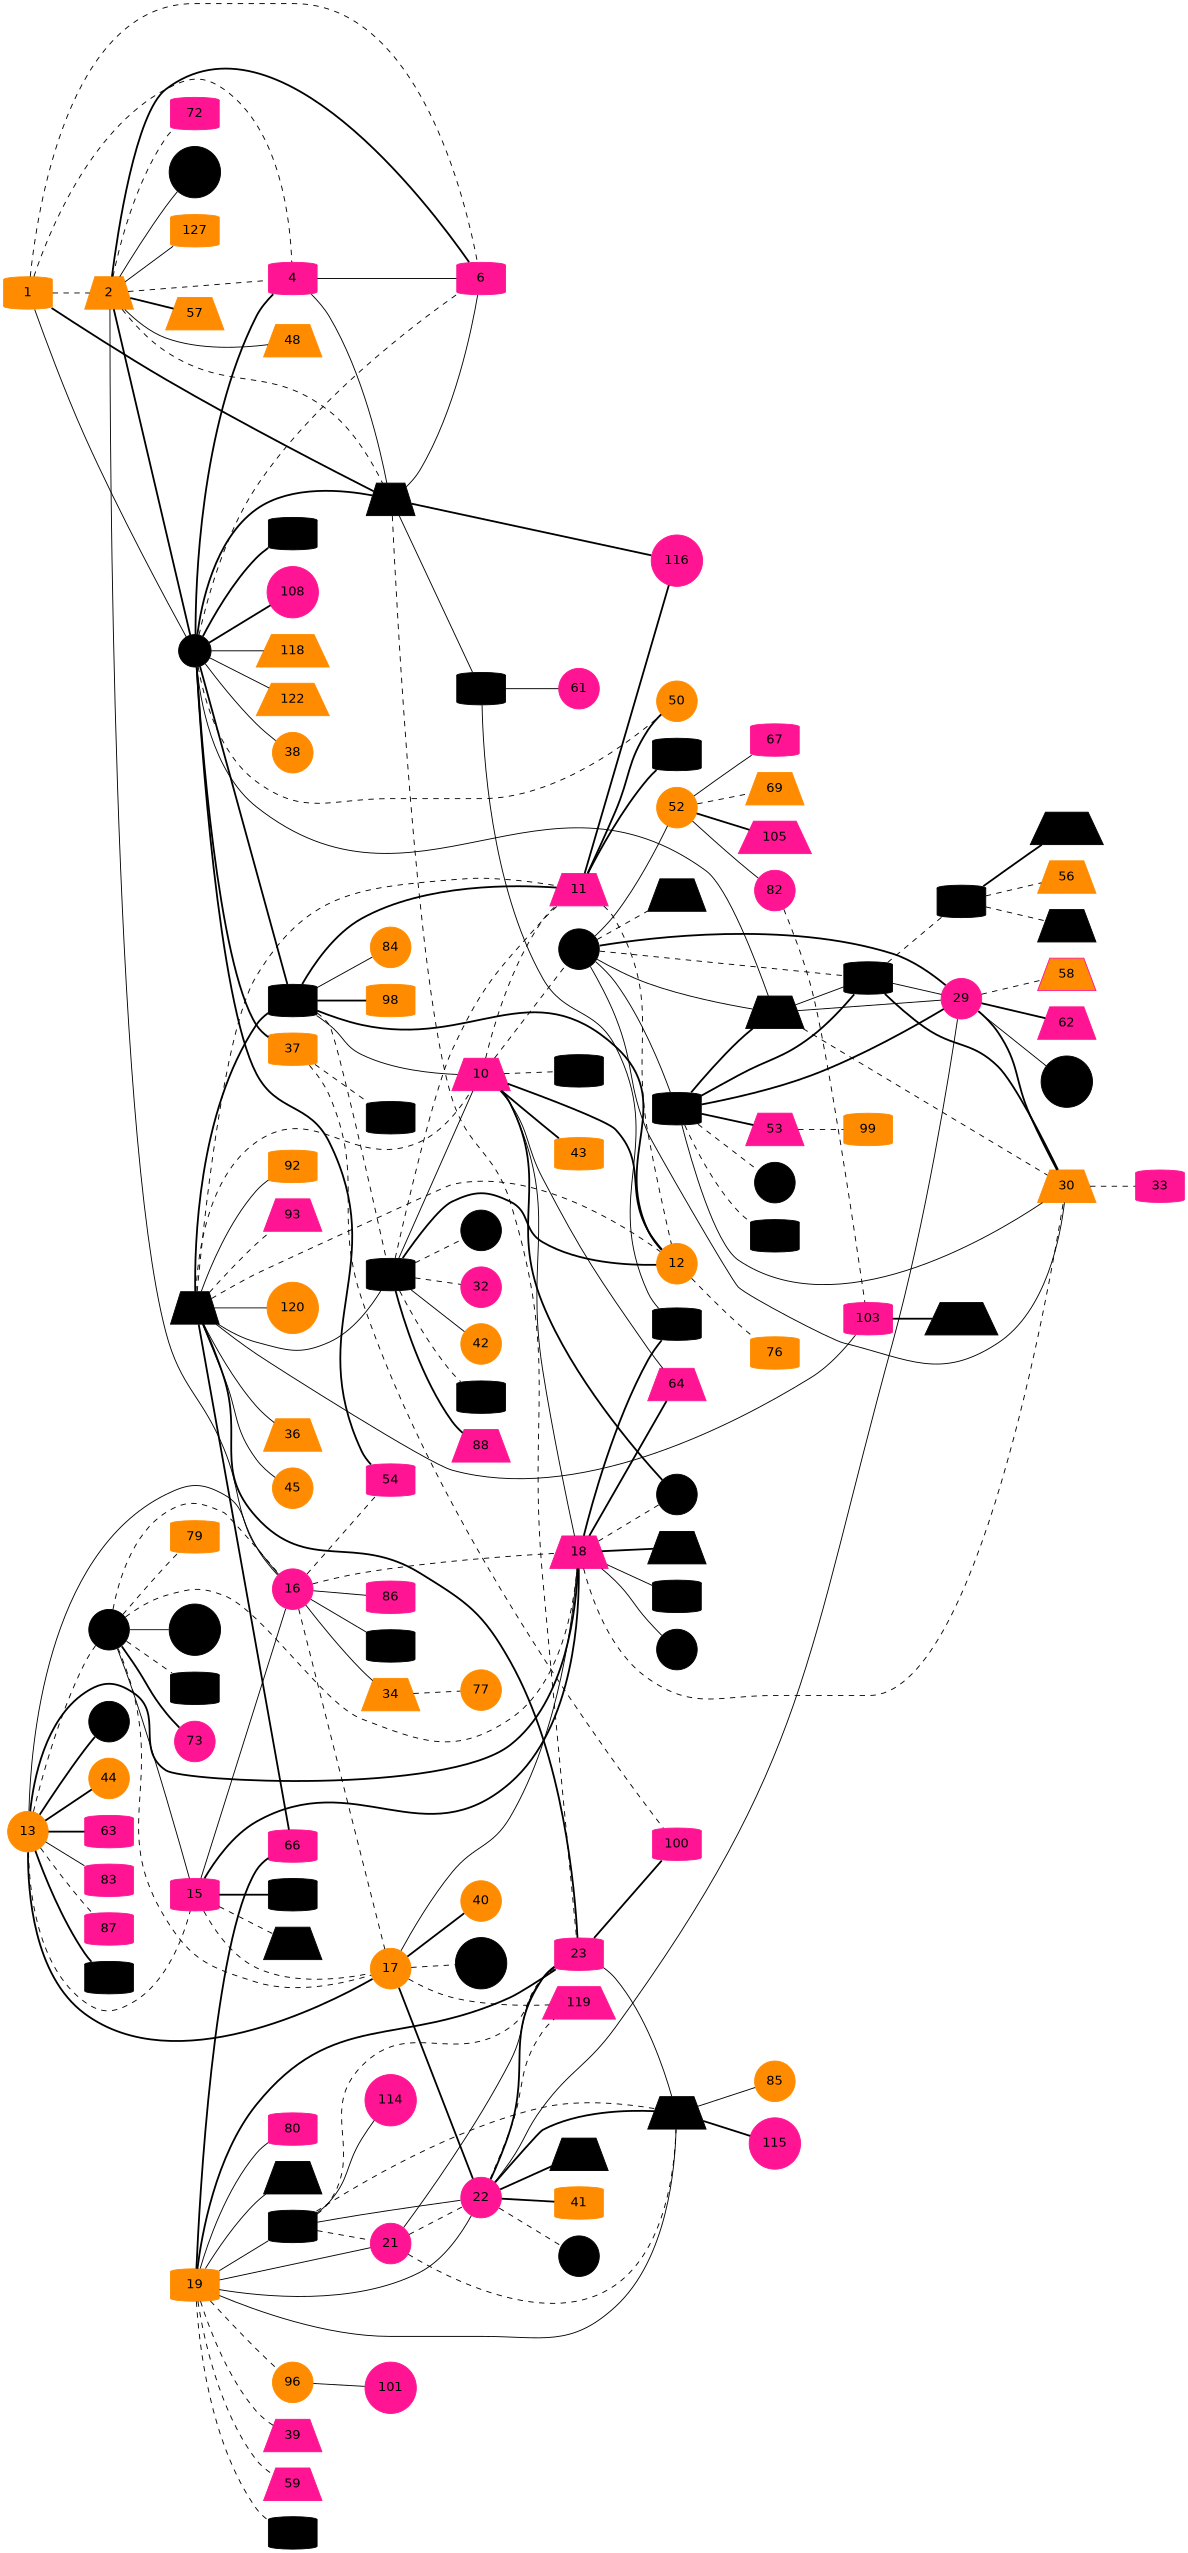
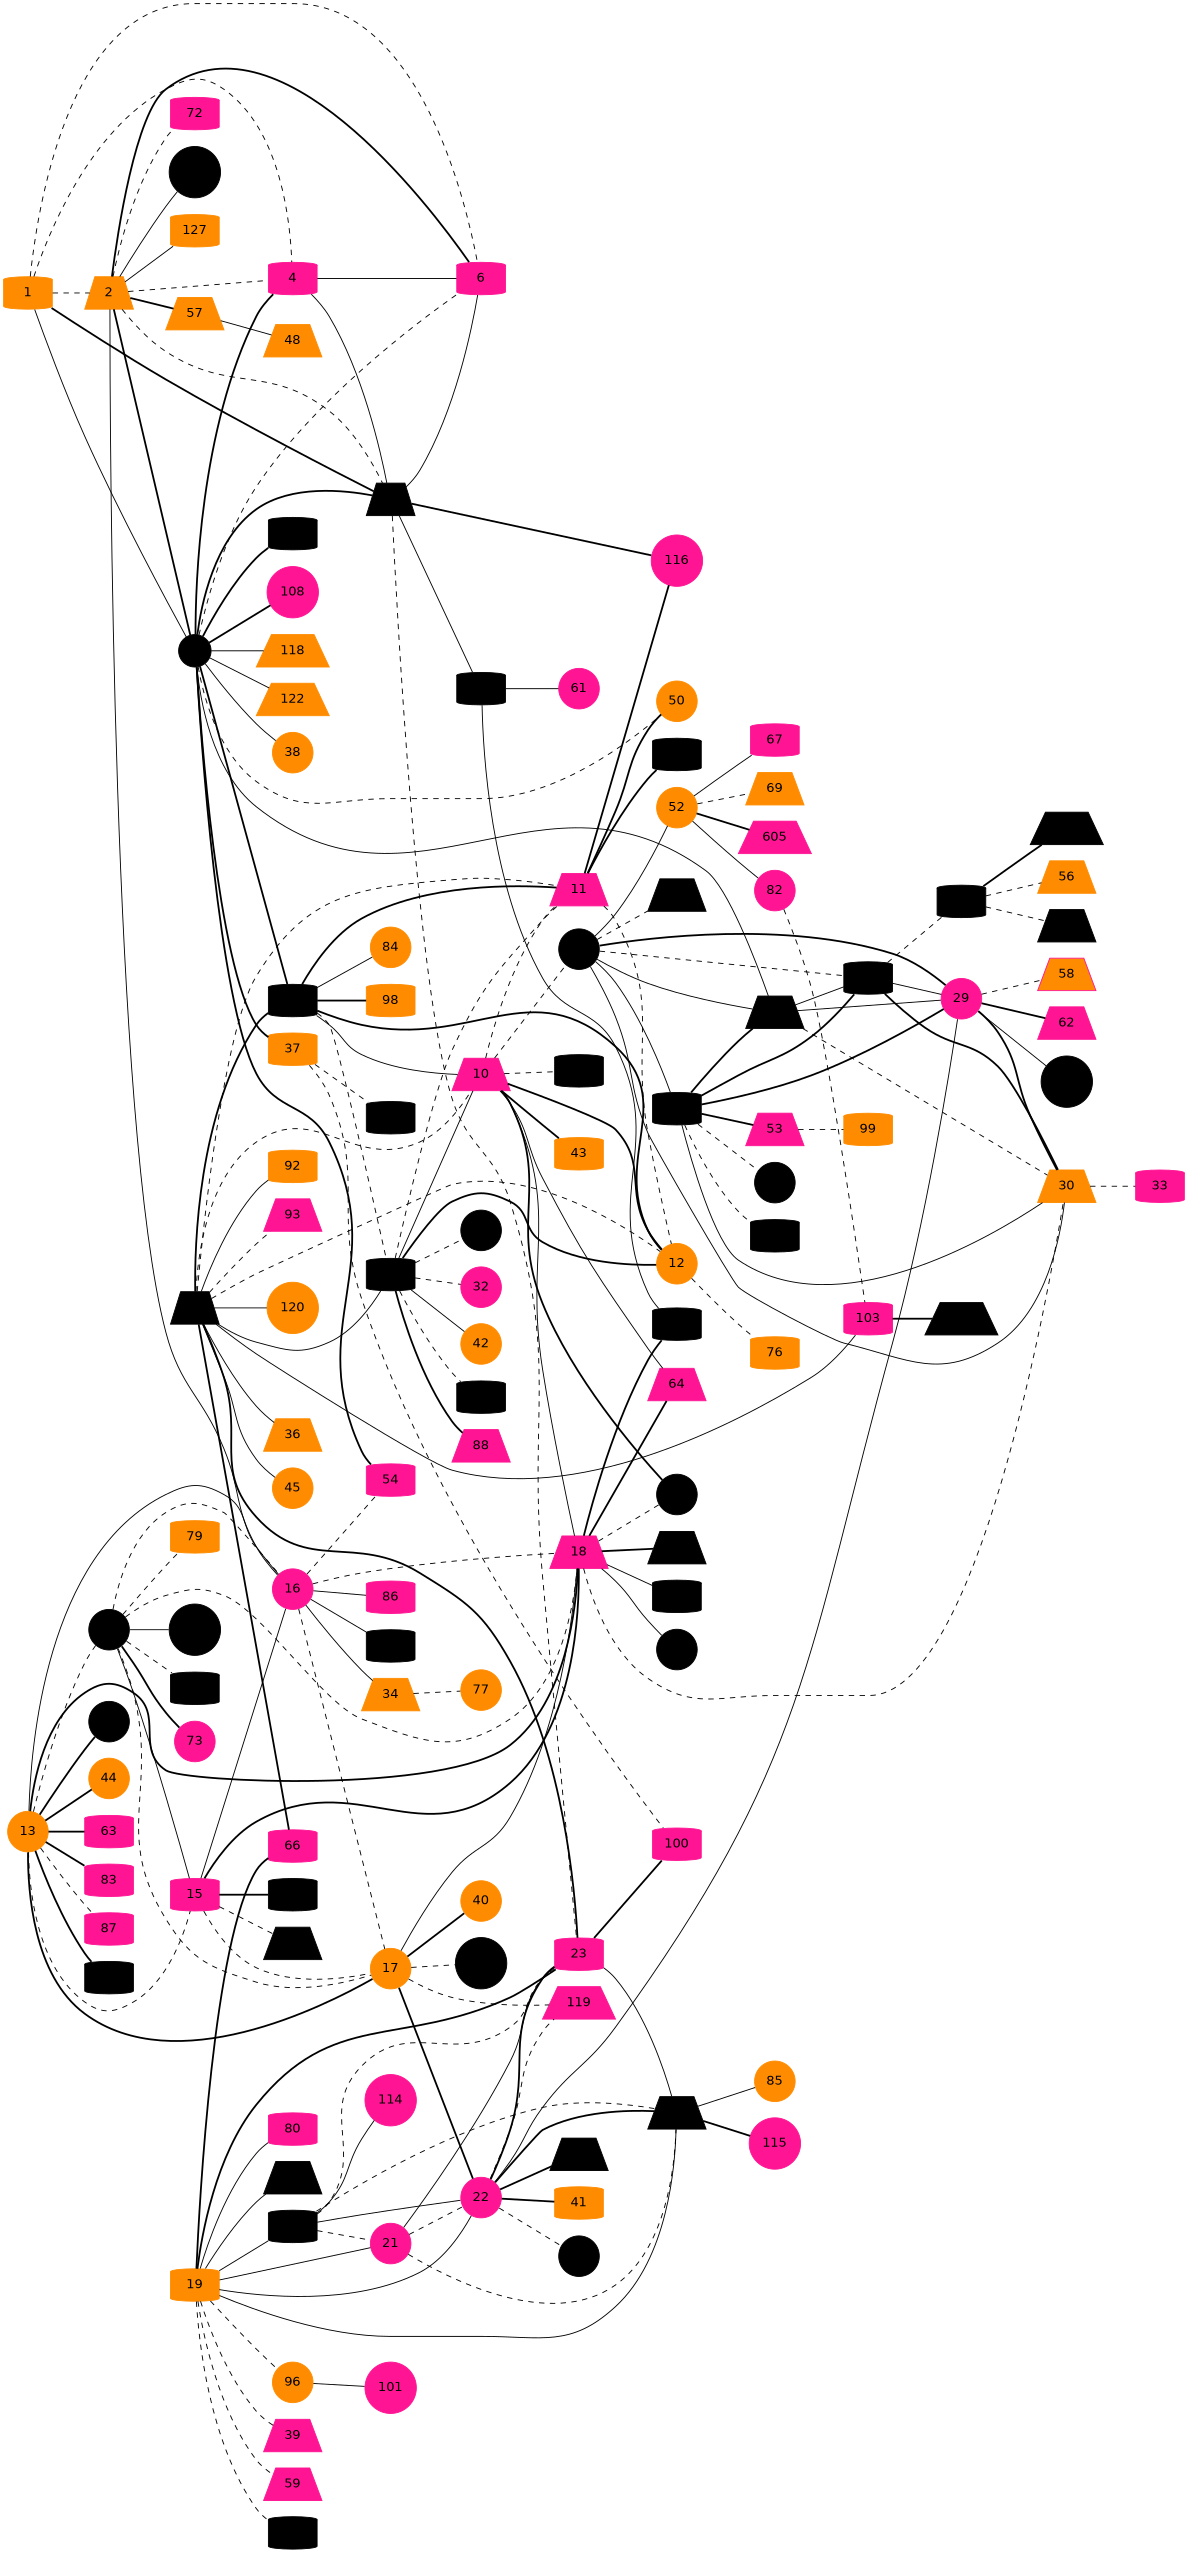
edge "2" -- "48": now "57" -- "48"
node "105": label "105" -> "605"
edge "13" -- "83": style solid -> bold
